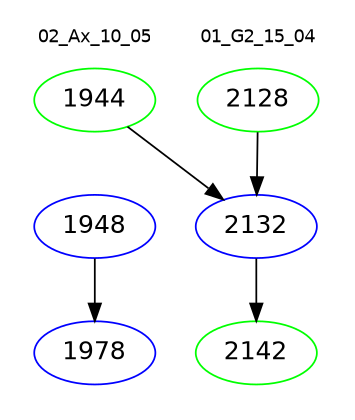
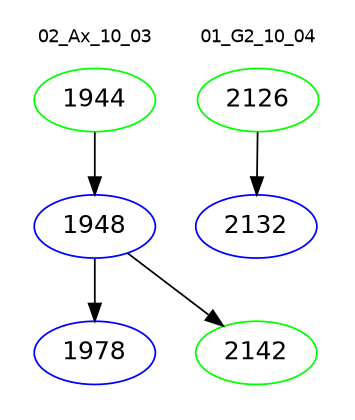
cluster "02_Ax_10_05": label "02_Ax_10_05" -> "02_Ax_10_03"
cluster "01_G2_15_04": label "01_G2_15_04" -> "01_G2_10_04"
node "2128": label "2128" -> "2126"
edge "1944" -> "2132": now "1944" -> "1948"
edge "2132" -> "2142": now "1948" -> "2142"
